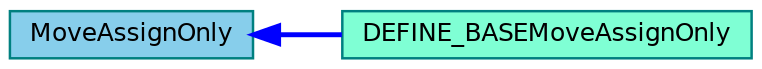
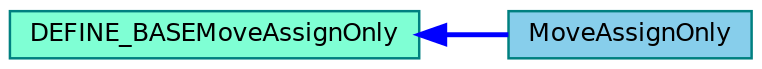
edge "DEFINE_BASEMoveAssignOnly" -> "MoveAssignOnly": reversed
